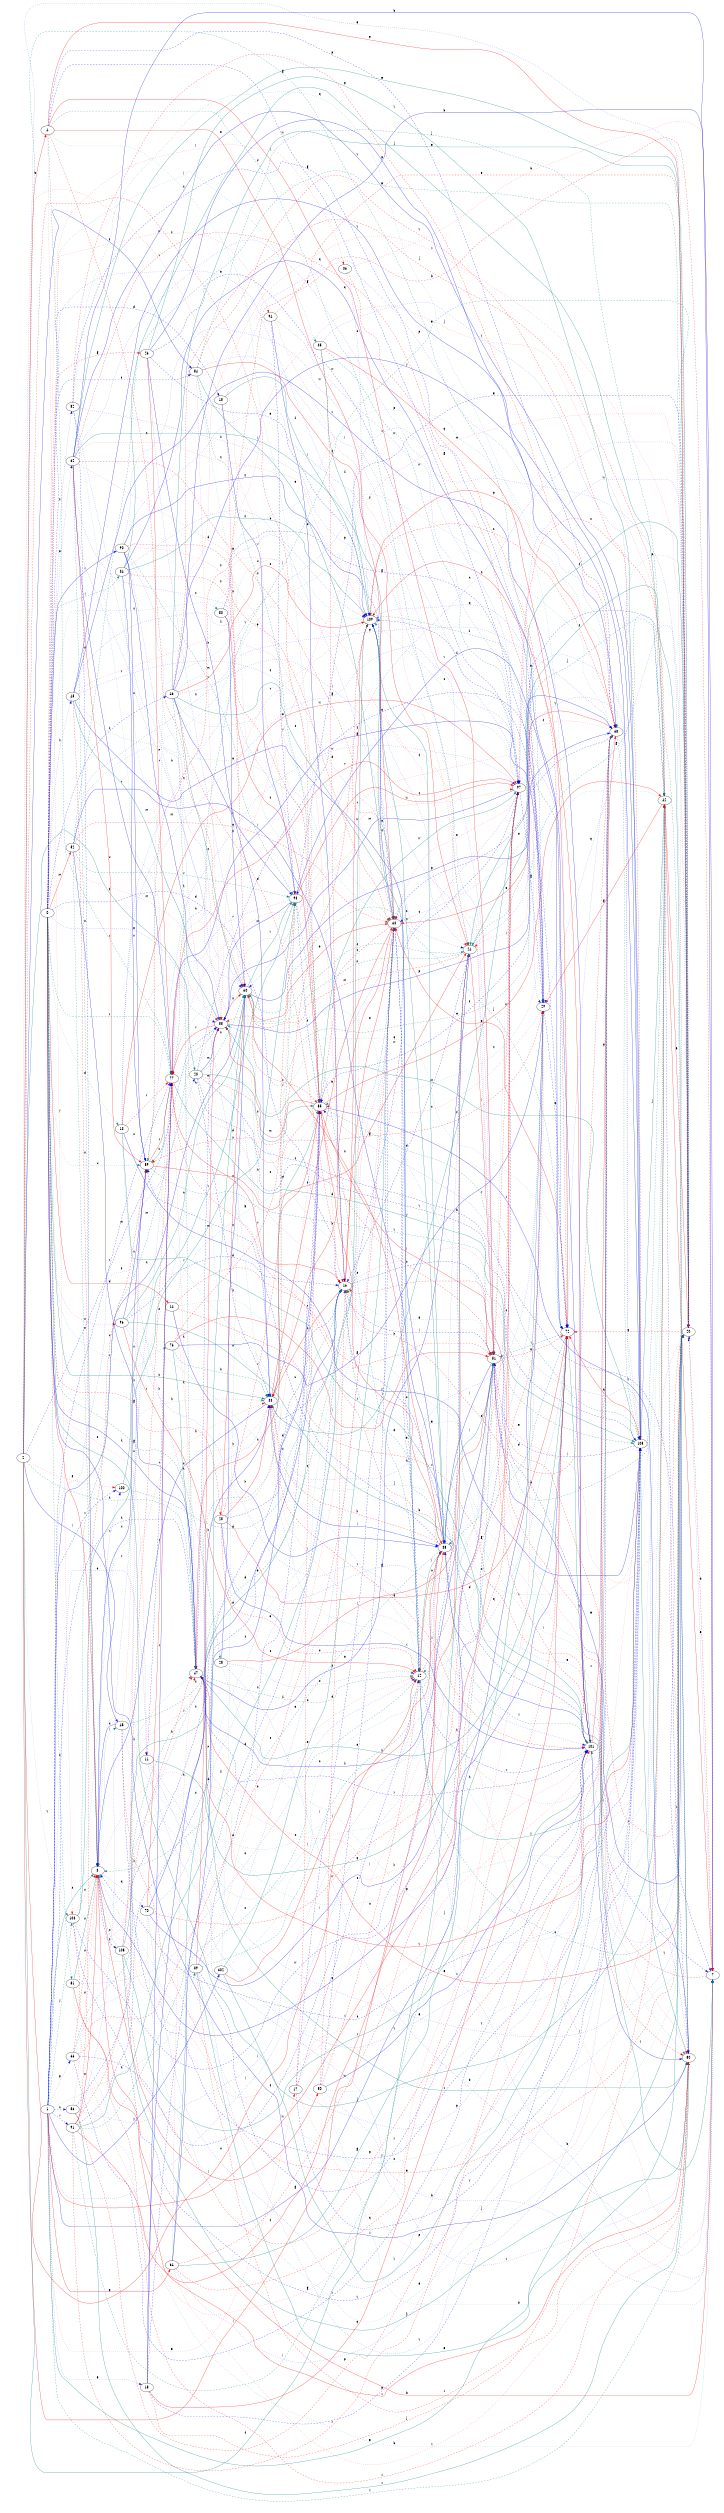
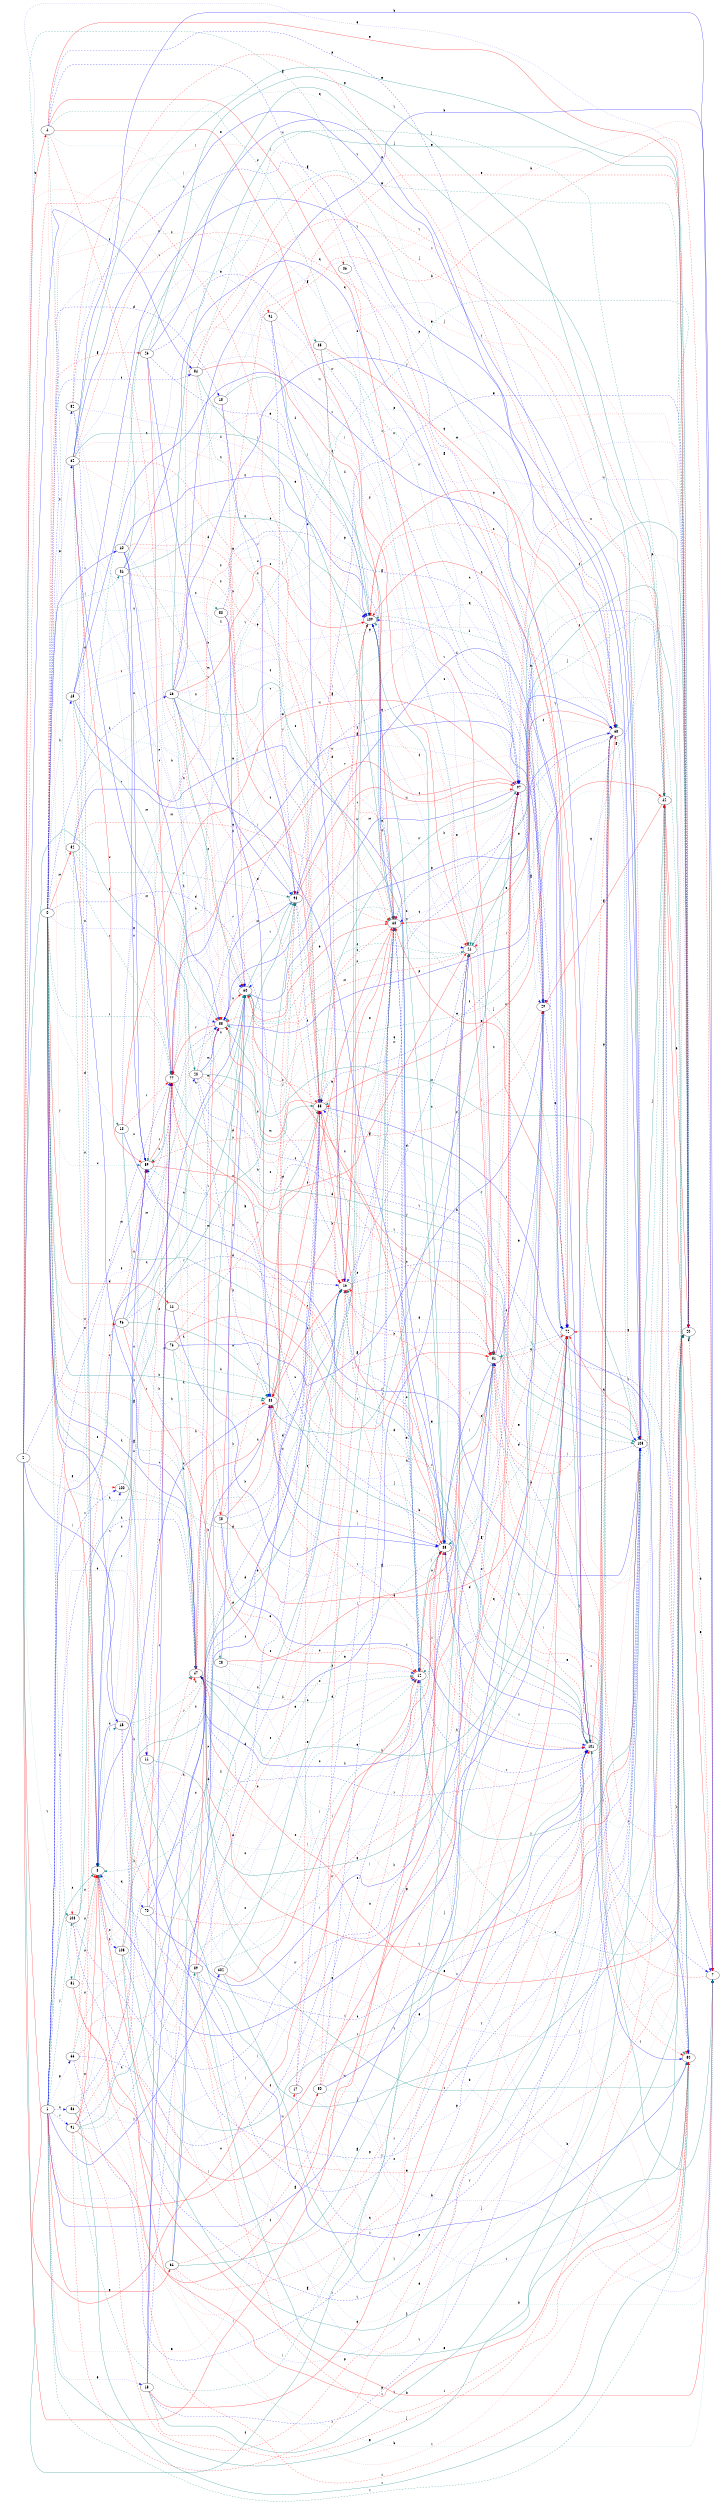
node "90": label "90" -> "40"
edge "7" -> "20": color blue -> teal
edge "42" -> "33": now "42" -> "55"
edge "66" -> "33": removed, label "h"
edge "80" -> "105": now "18" -> "105"
edge "51" -> "20": now "51" -> "29"
